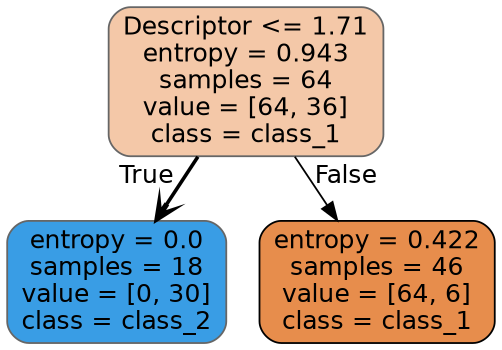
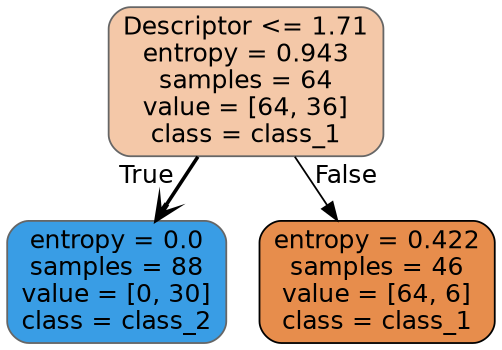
node "entropy = 0.0 samples = 18 value = [0, 30] class = class_2": label "entropy = 0.0 samples = 18 value = [0, 30] class = class_2" -> "entropy = 0.0 samples = 88 value = [0, 30] class = class_2"
